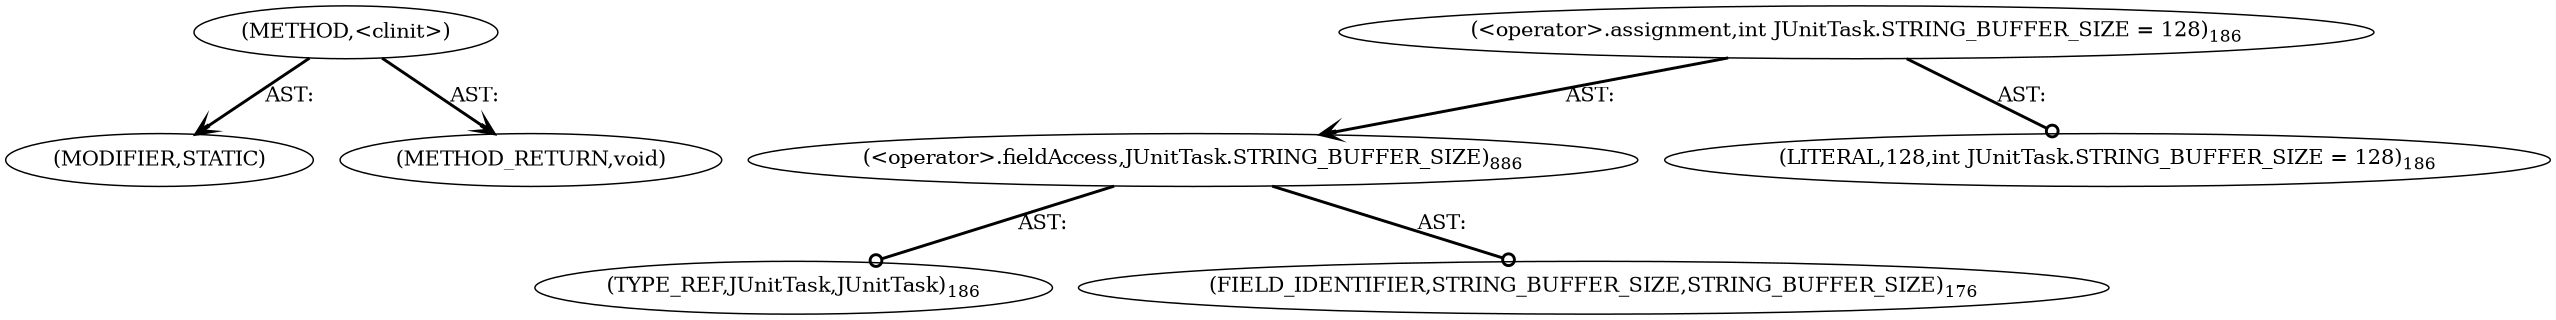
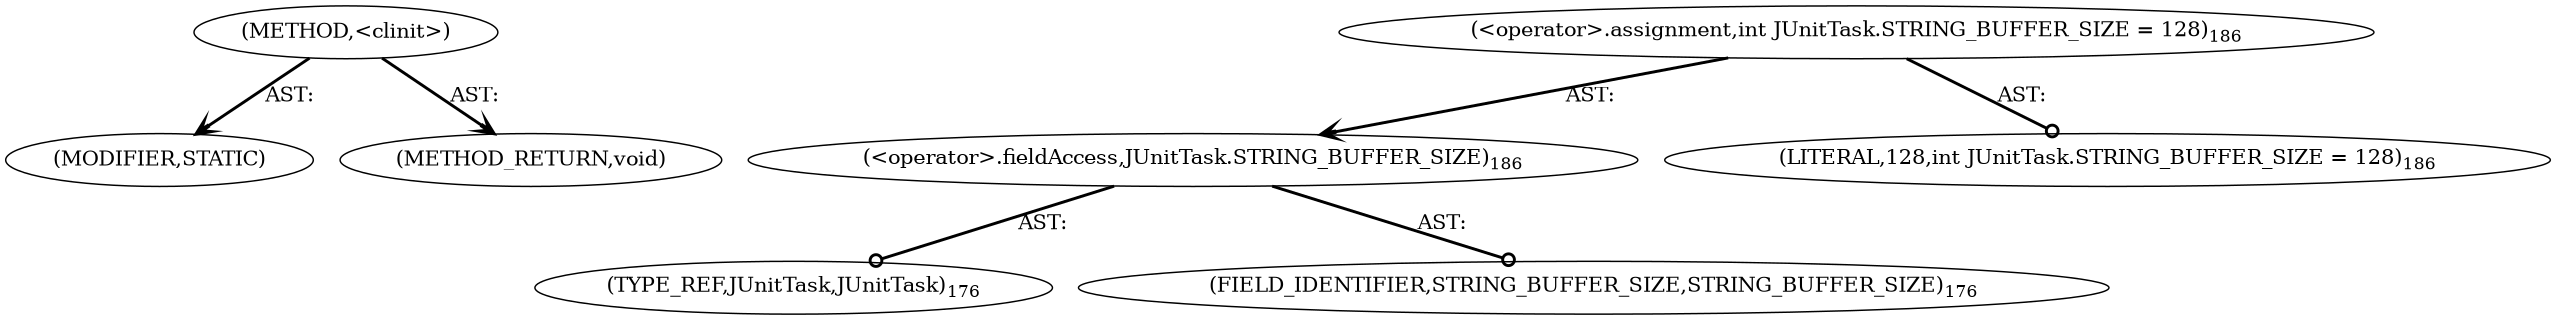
node "(<operator>.fieldAccess,JUnitTask.STRING_BUFFER_SIZE)": text "886" -> "186"
node "(TYPE_REF,JUnitTask,JUnitTask)": text "186" -> "176"
